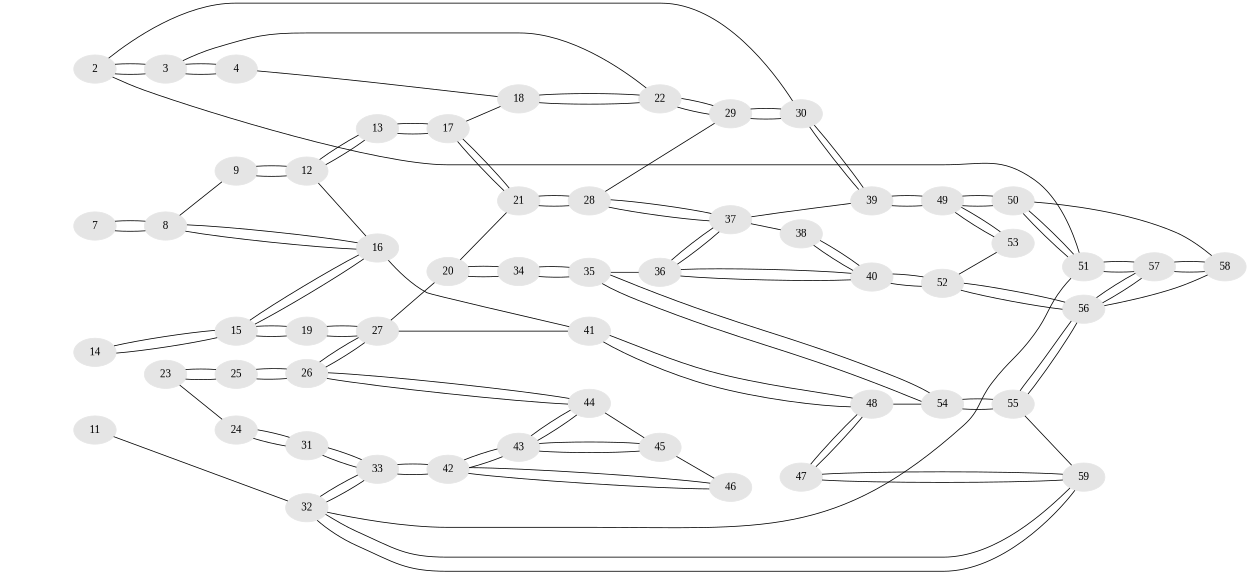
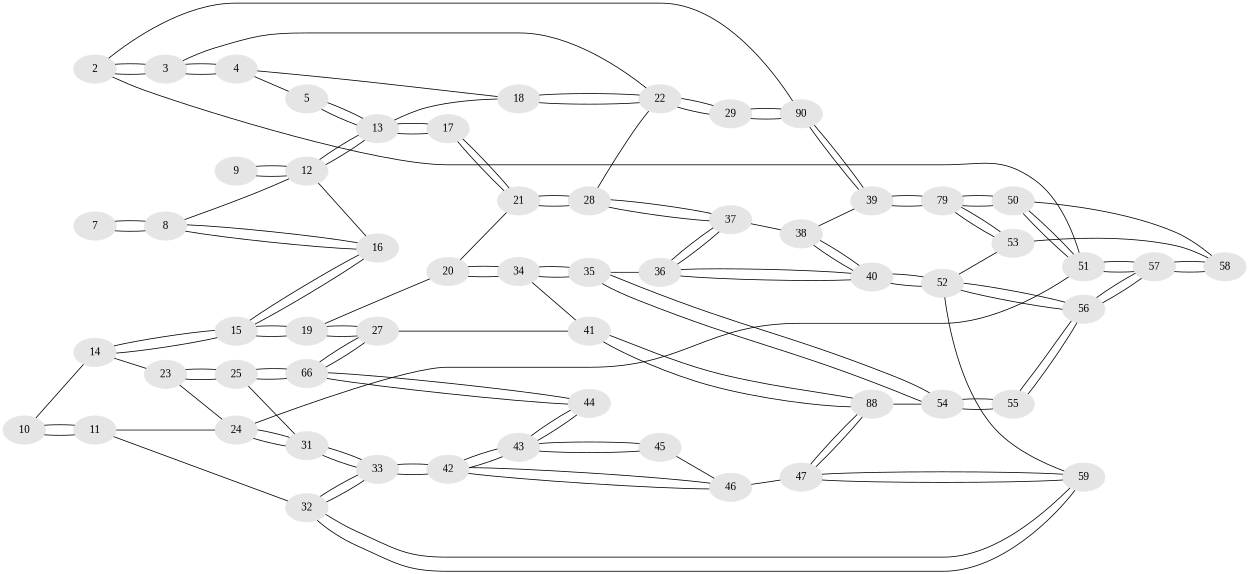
node "5": added
edge "18" -- "17": now "18" -- "13"
node "30": label "30" -> "90"
edge "29" -- "28": now "22" -- "28"
edge "9" -- "8": now "12" -- "8"
node "49": label "49" -> "79"
edge "39" -- "37": now "39" -- "38"
edge "58" -- "56": now "58" -- "53"
edge "20" -- "27": now "20" -- "19"
edge "16" -- "41": now "34" -- "41"
edge "14" -- "23": added
node "26": label "26" -> "66"
node "48": label "48" -> "88"
edge "25" -- "31": added
edge "44" -- "45": removed
node "10": added
edge "11" -- "24": added
edge "55" -- "59": now "52" -- "59"
edge "47" -- "46": added
edge "51" -- "32": now "51" -- "24"
